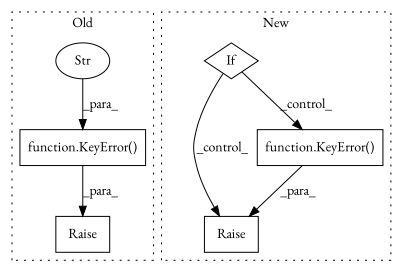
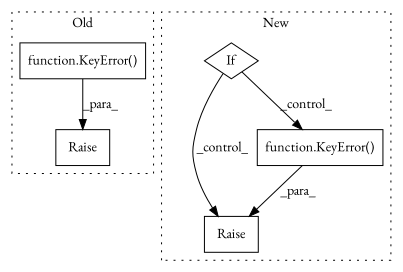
node "Str": removed
